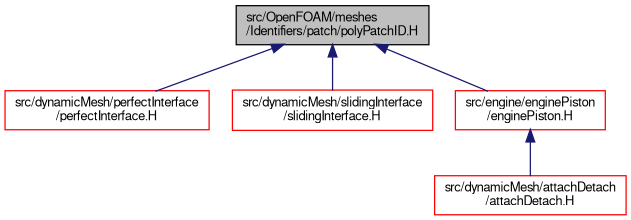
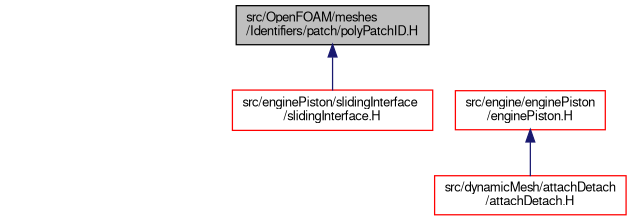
edge "src/engine/enginePiston /enginePiston.H" -> "src/OpenFOAM/meshes /Identifiers/patch/polyPatchID.H": removed
node "src/dynamicMesh/perfectInterface /perfectInterface.H": removed
node "src/dynamicMesh/slidingInterface /slidingInterface.H": label "src/dynamicMesh/slidingInterface /slidingInterface.H" -> "src/enginePiston/slidingInterface /slidingInterface.H"
